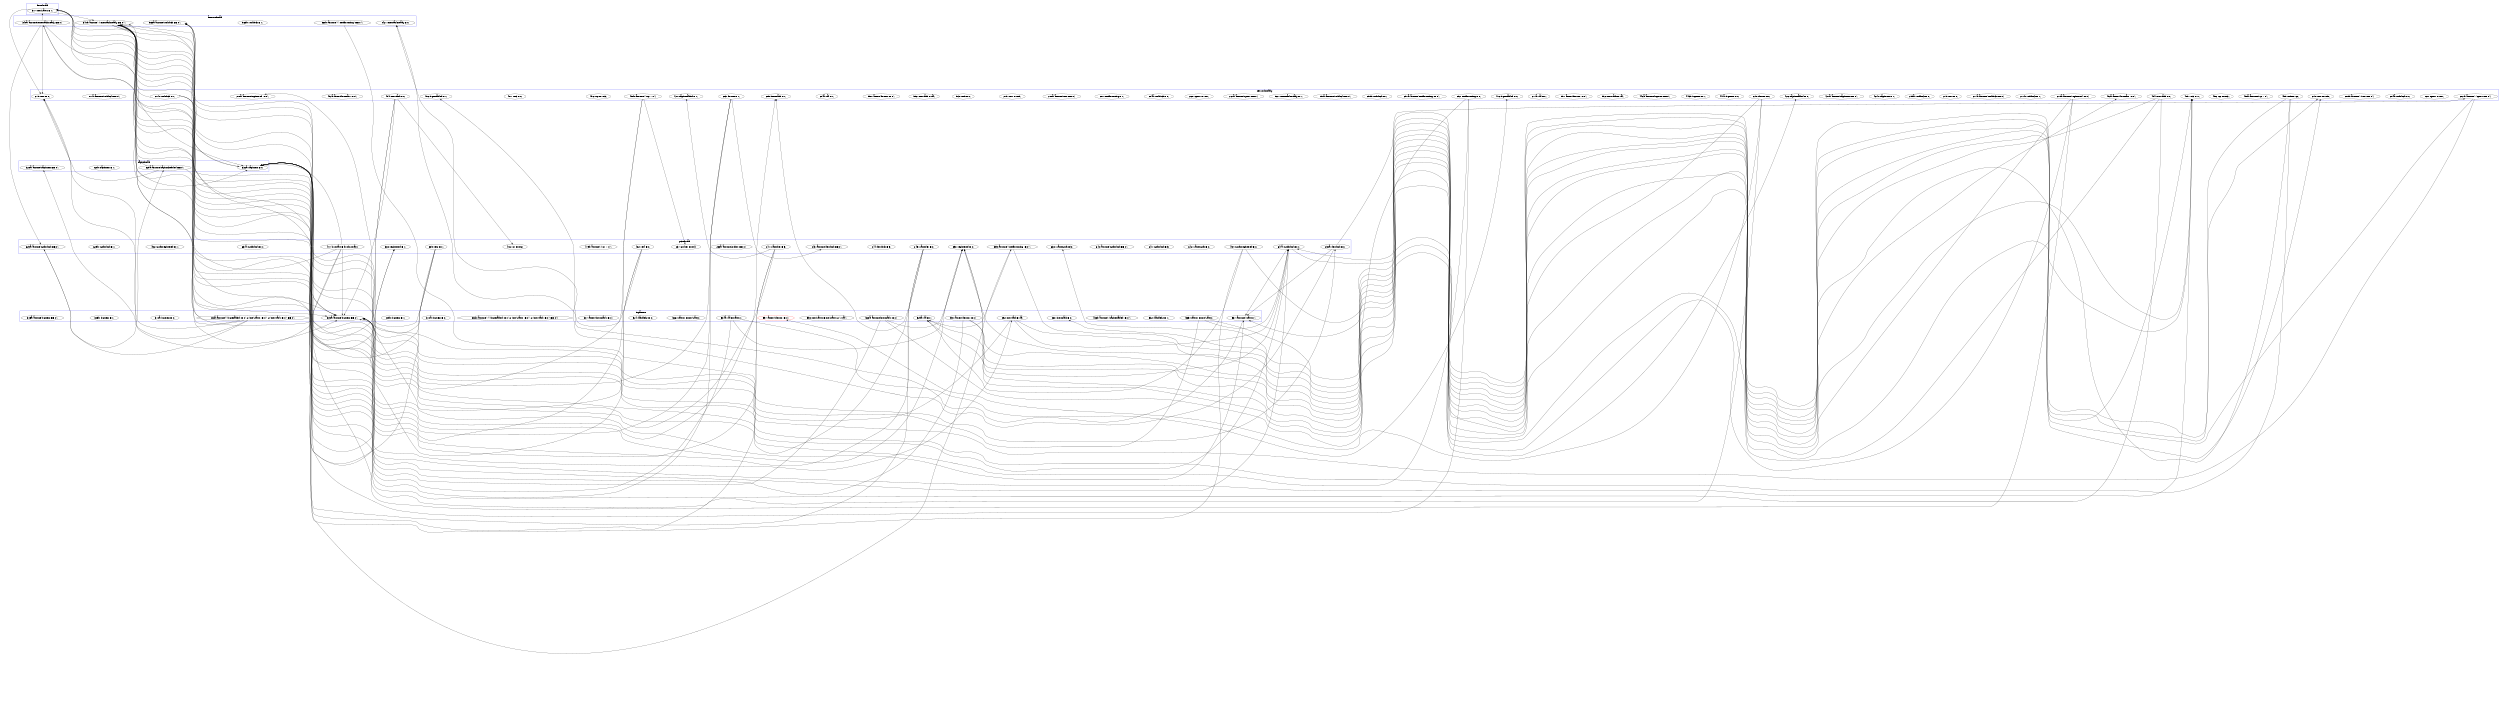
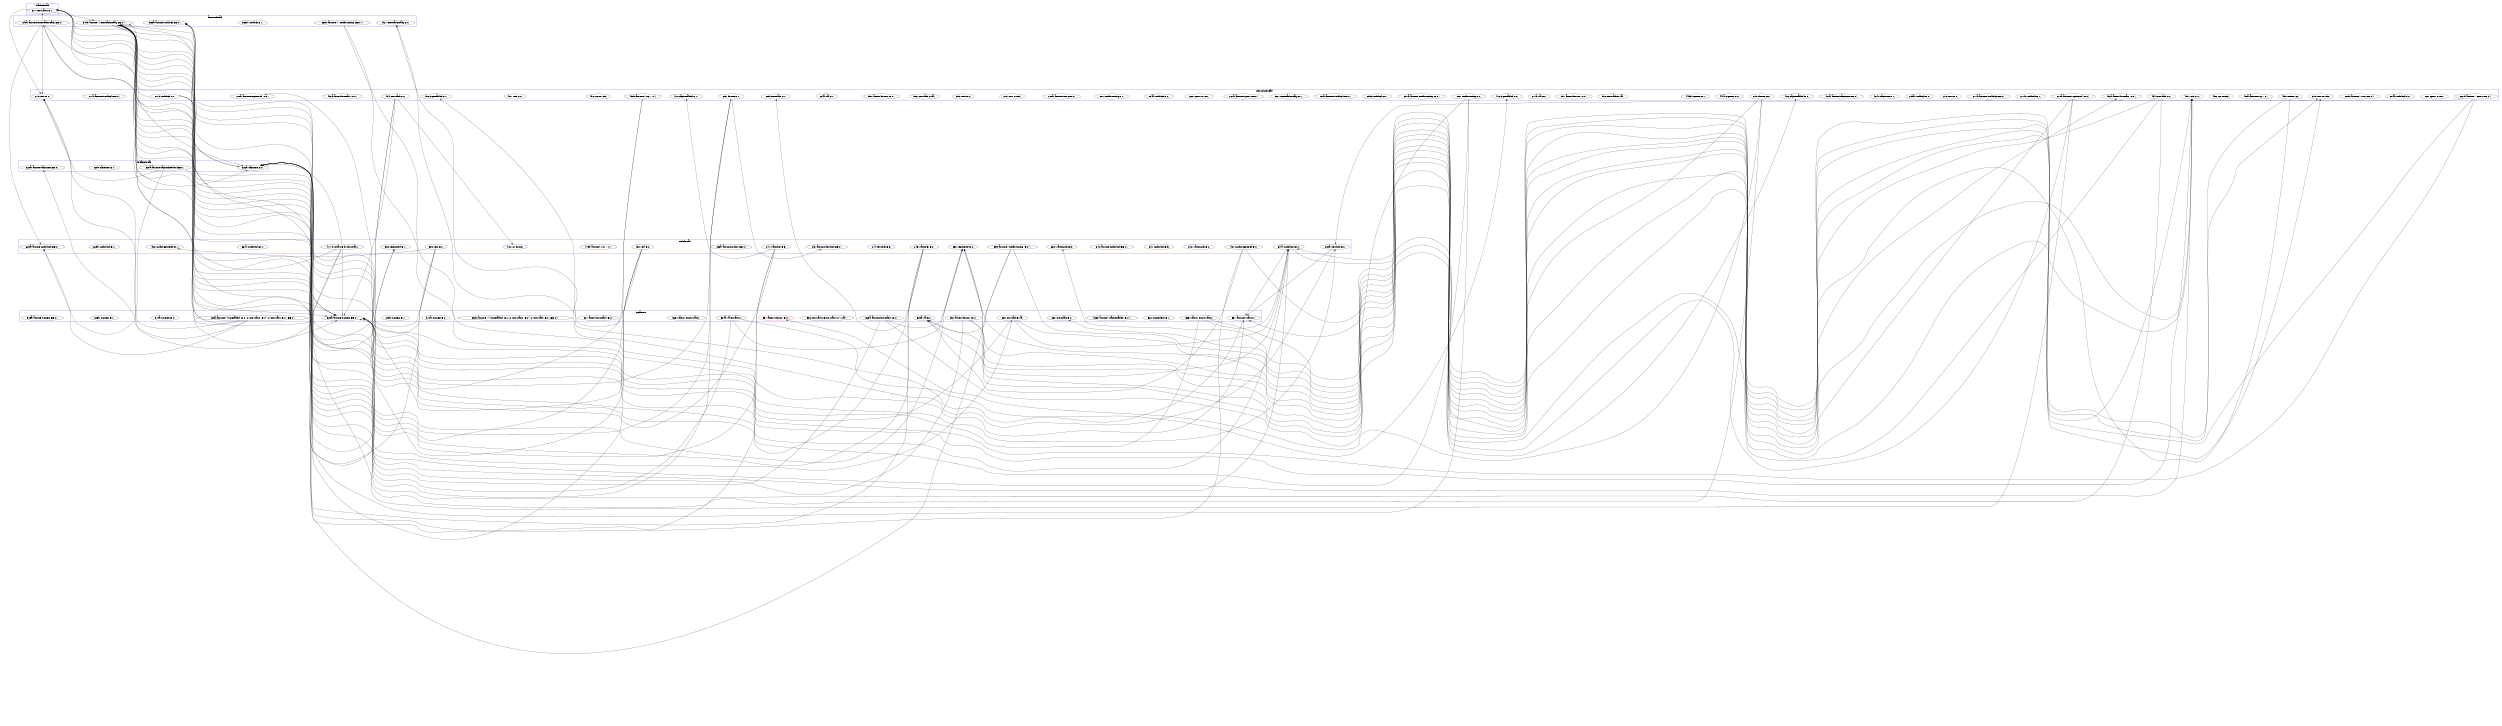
cluster "dev_thread": label "dev_thread" -> "mask_thread"
cluster "network_ready": label "network_ready" -> "network_thread"
node "446a: assume(irq_sem == 0);": removed
edge "250a: dev_lock = 0;" -> "261b: assume(!(open1 == 0));": reversed
cluster "napi_thread": label "napi_thread" -> "thread_thread"
cluster "pci_thread": label "pci_thread" -> "rtnl_thread"
node "237: probe1 = ret4;": removed
node "524: handled2 = 0;": removed
node "532: handled2 = 1;": label "532: handled2 = 1;" -> "532: scheduled2 = 1;"
edge "529a: val = 0;" -> "399: assume(!(netif_running != 0));": reversed
edge "629a: assume(sysfs_lock == 0);" -> "329a: assume(napi_scheduled == 0);": reversed
edge "389: ret2 = 0;" -> "332a: napi_sem = 0;": now "389: ret2 = 0;" -> "452: sysfs_registered = 1;"
edge "332a: napi_sem = 0;" -> "605: intr_mask = 1;": removed
edge "332a: napi_sem = 0;" -> "537: assume(!status1);": now "568b: assume(!((!netif_running) == 0));" -> "537: assume(!status1);"
edge "482: ret4 = 0;" -> "340b: assume(!(reset_task_ready == 0));": added
edge "499: ret5 = rc2;" -> "565a: assume(rtnl_lock == 0);": now "409: ret3 = -1;" -> "565a: assume(rtnl_lock == 0);"
